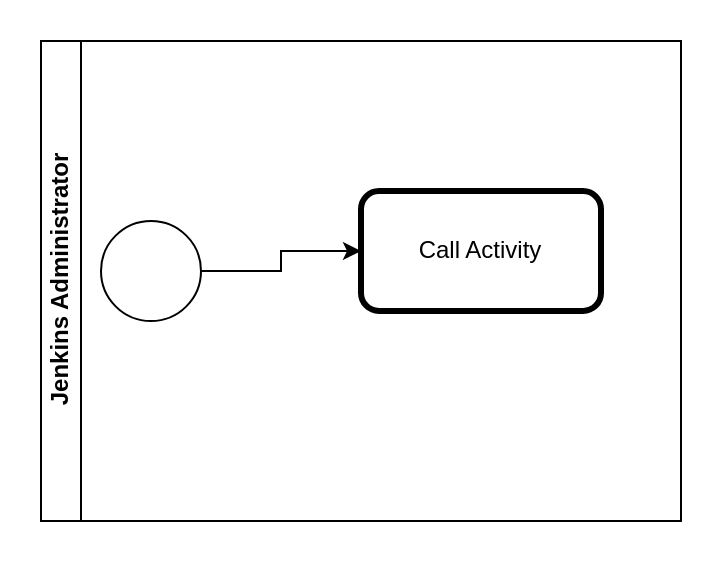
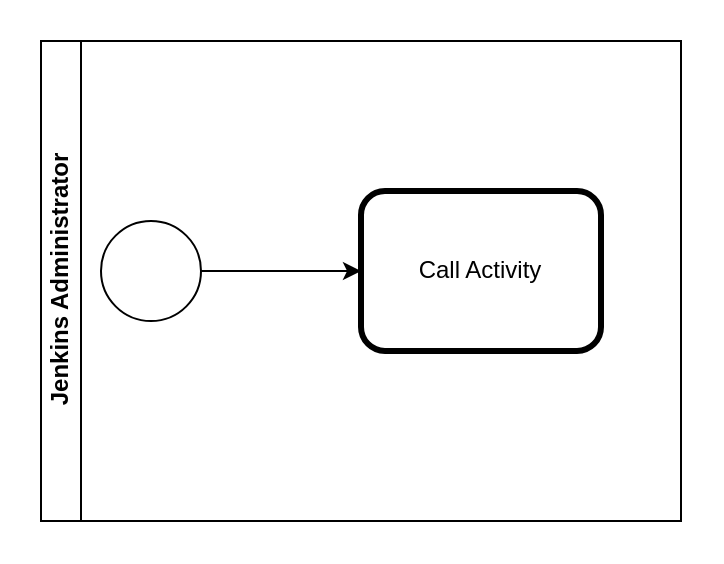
node "Call Activity": size 240x120 -> 240x160
